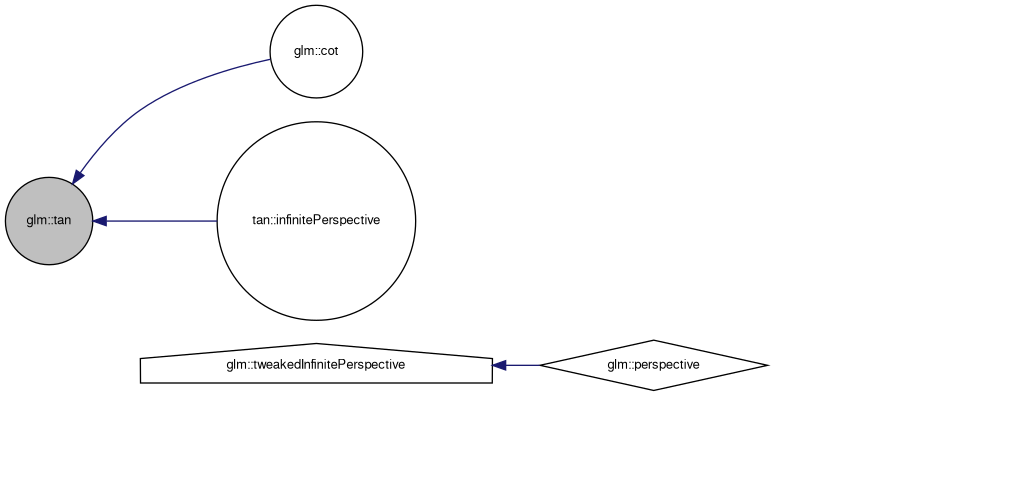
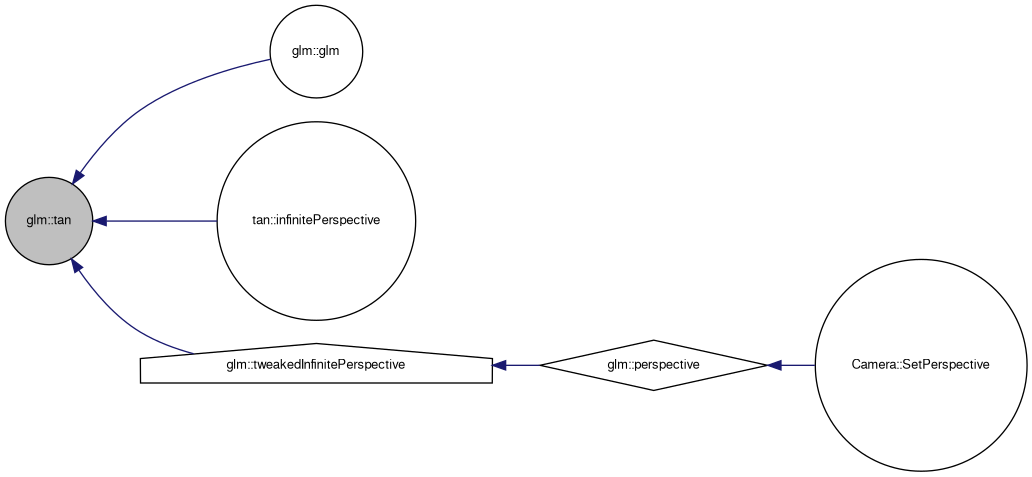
node "glm::cot": label "glm::cot" -> "glm::glm"
edge "glm::tweakedInfinitePerspective" -> "glm::tan": added
node "Camera::SetPerspective": added
